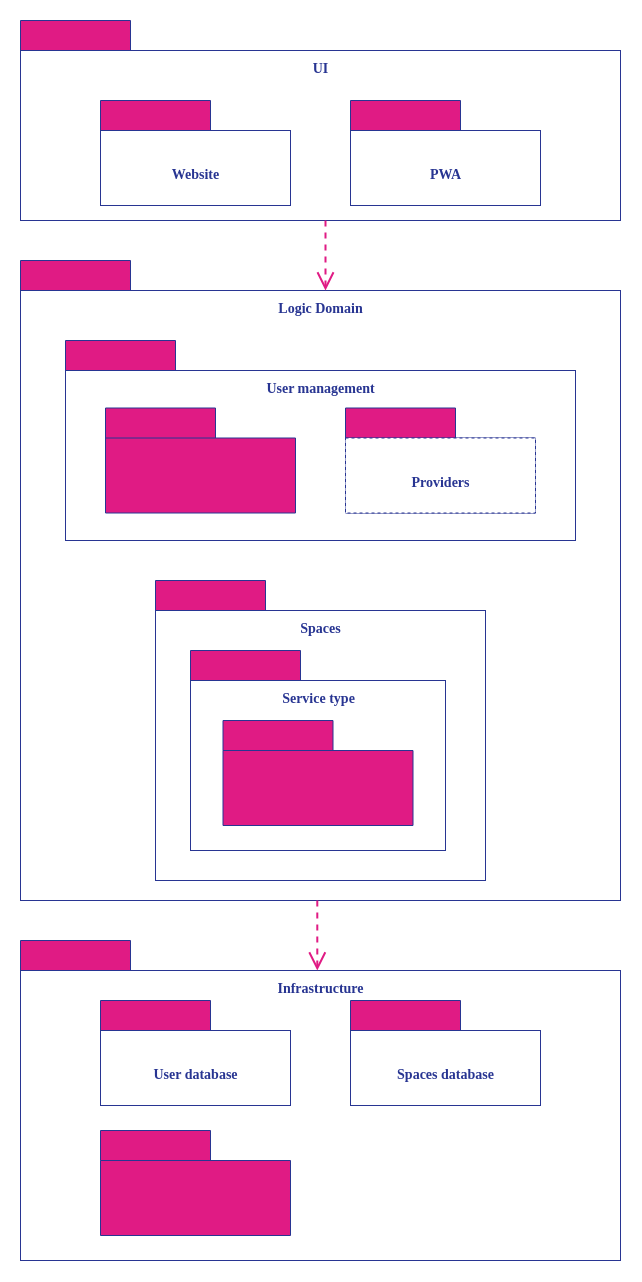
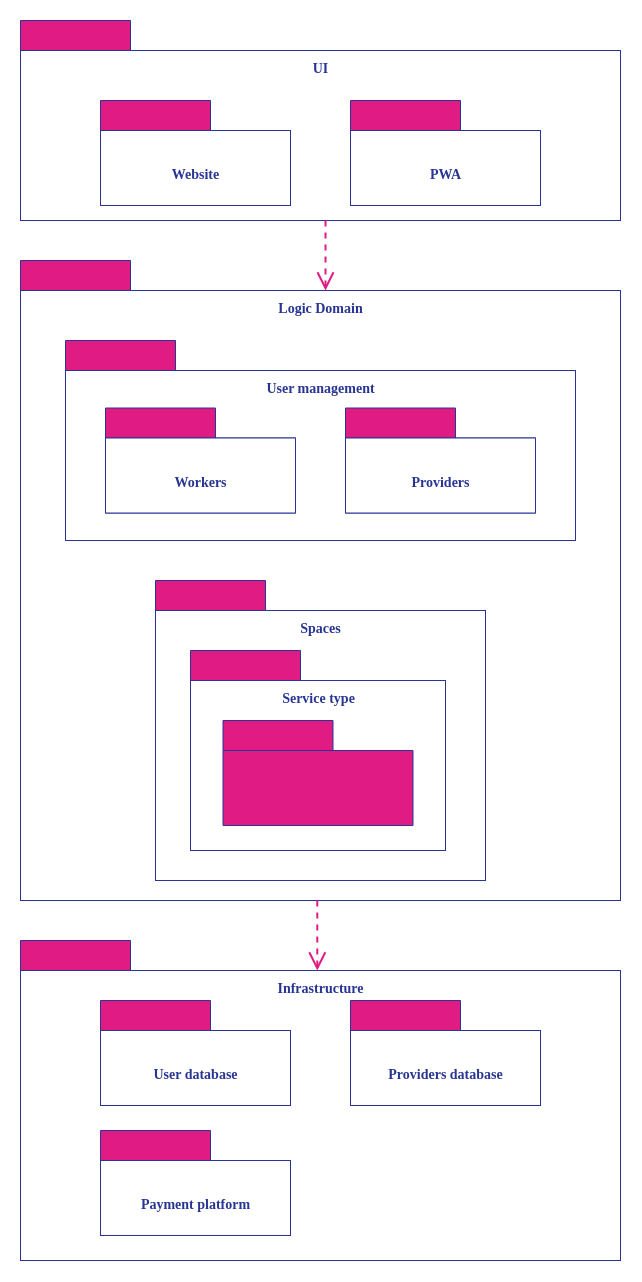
node "Workers": added
node "Providers": style dashed -> solid
node "Spaces database": label "Spaces database" -> "Providers database"
node "Payment platform": added
